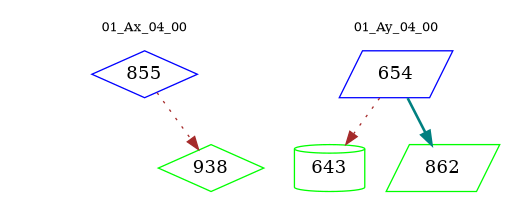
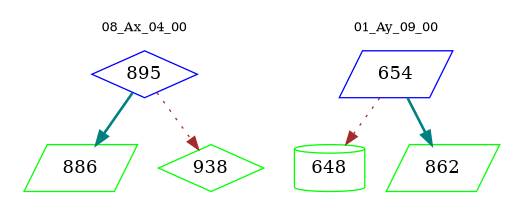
cluster "01_Ax_04_00": label "01_Ax_04_00" -> "08_Ax_04_00"
cluster "01_Ay_04_00": label "01_Ay_04_00" -> "01_Ay_09_00"
node "855": label "855" -> "895"
node "886": added
node "643": label "643" -> "648"
